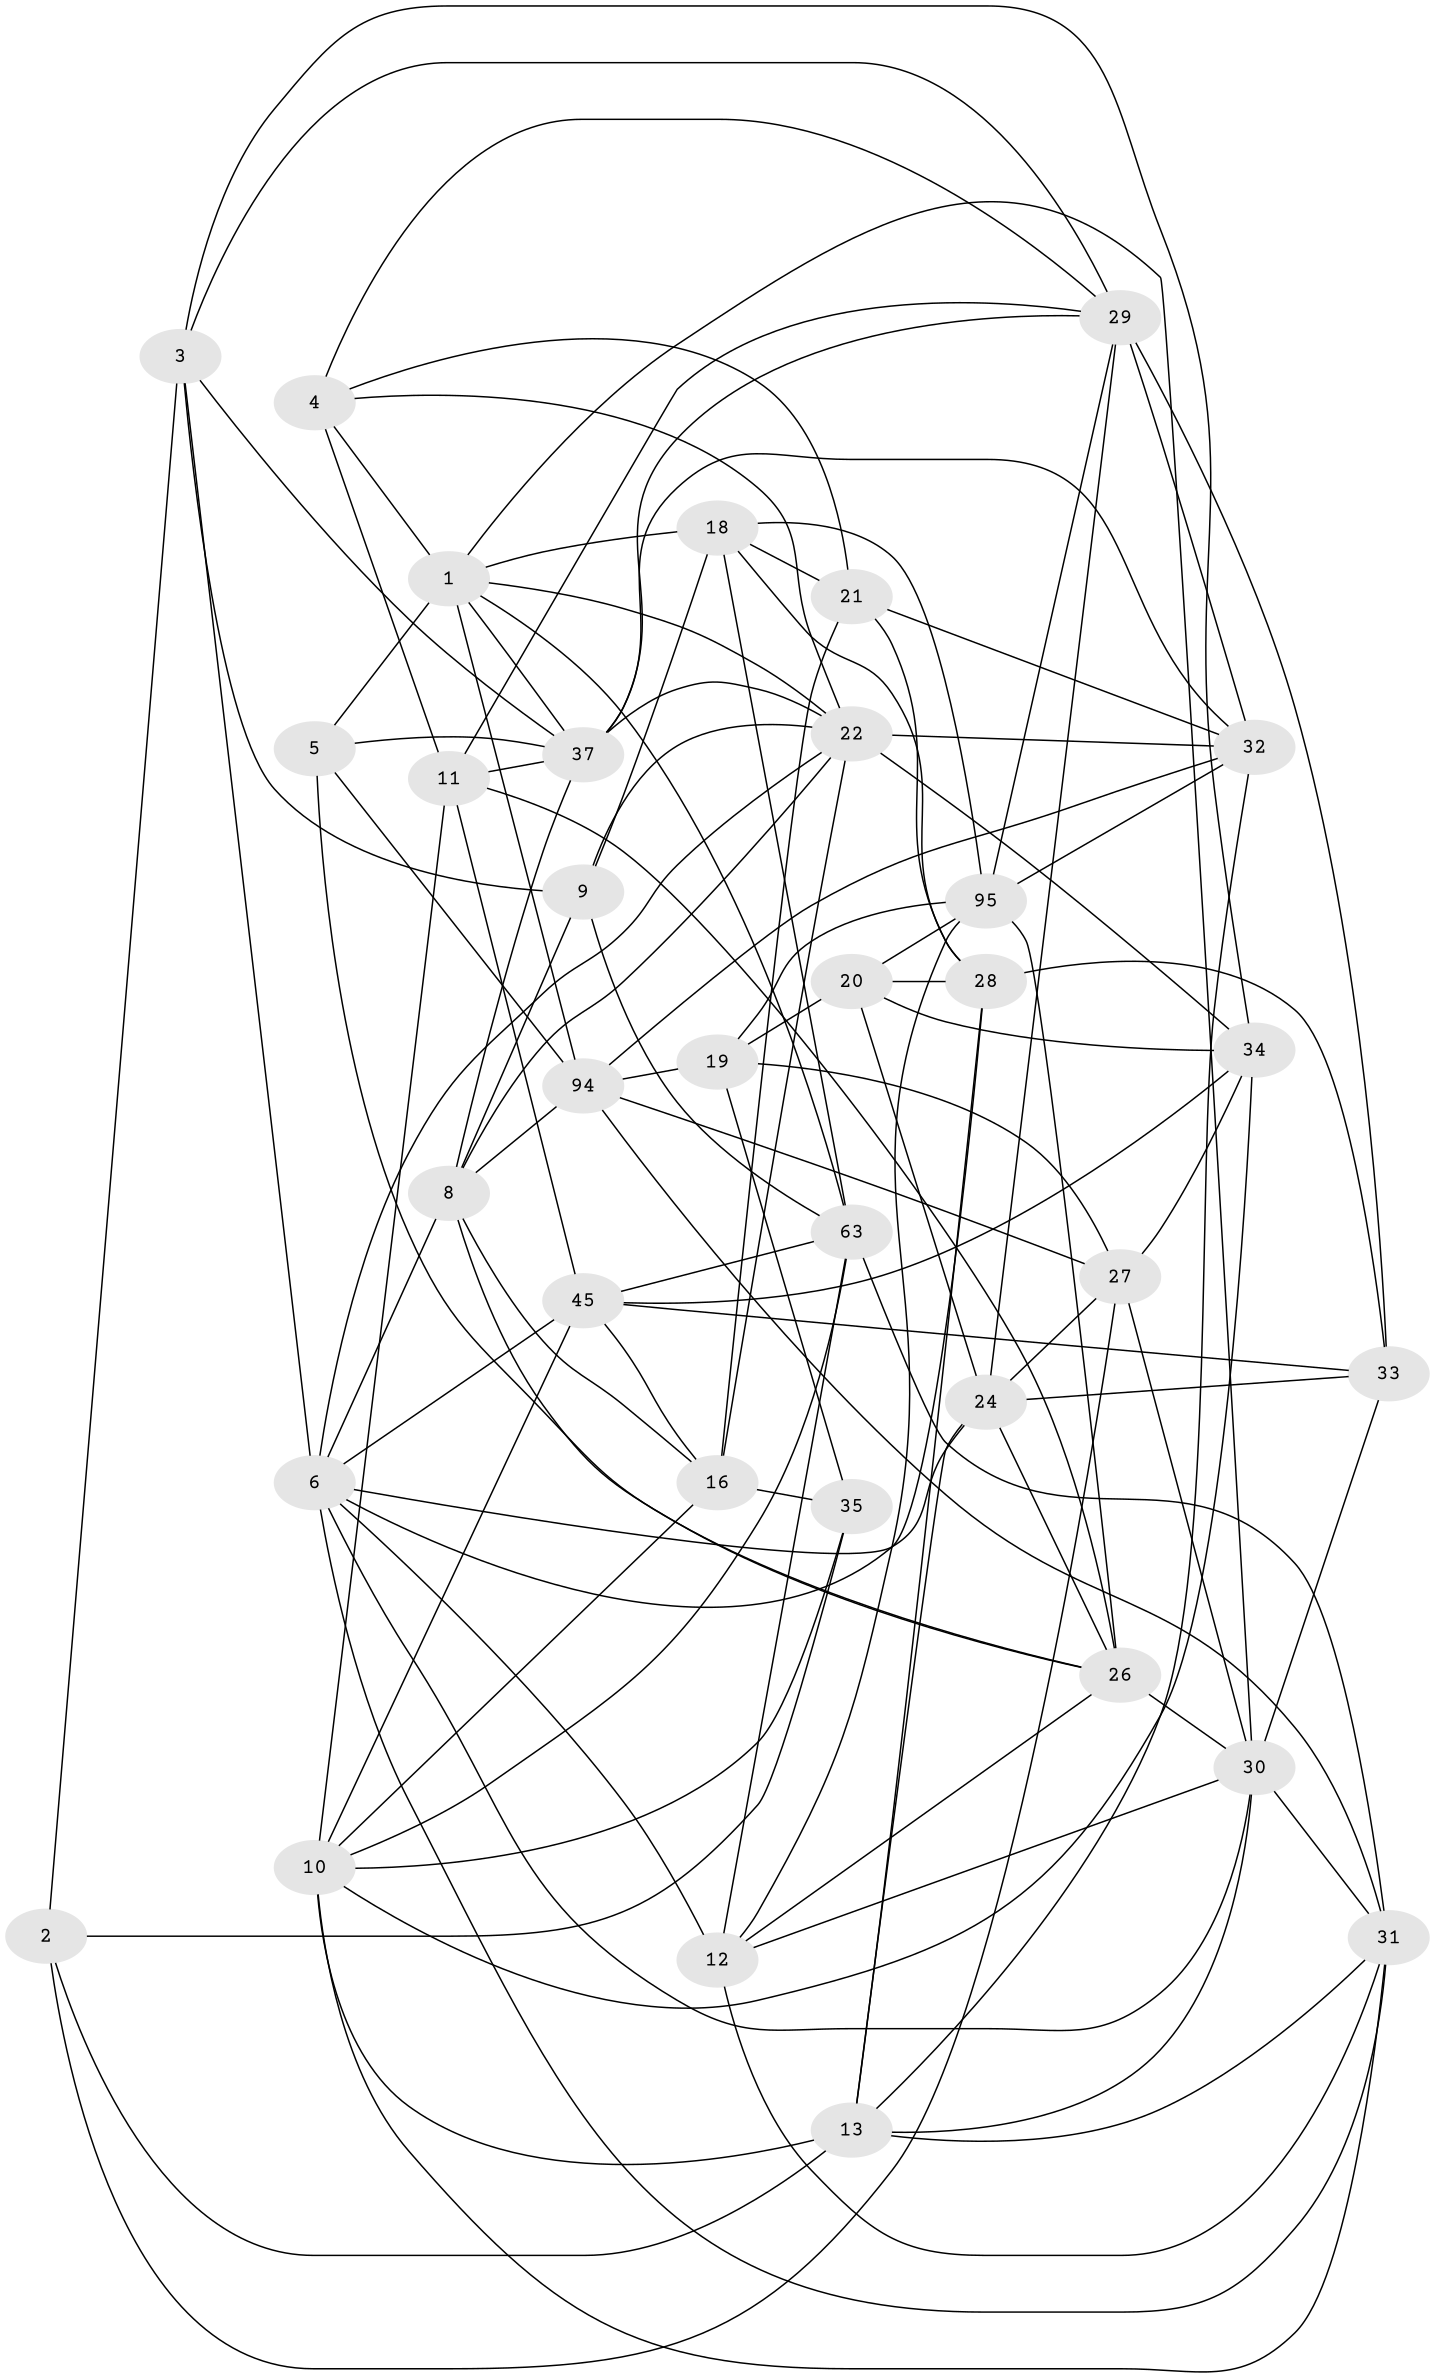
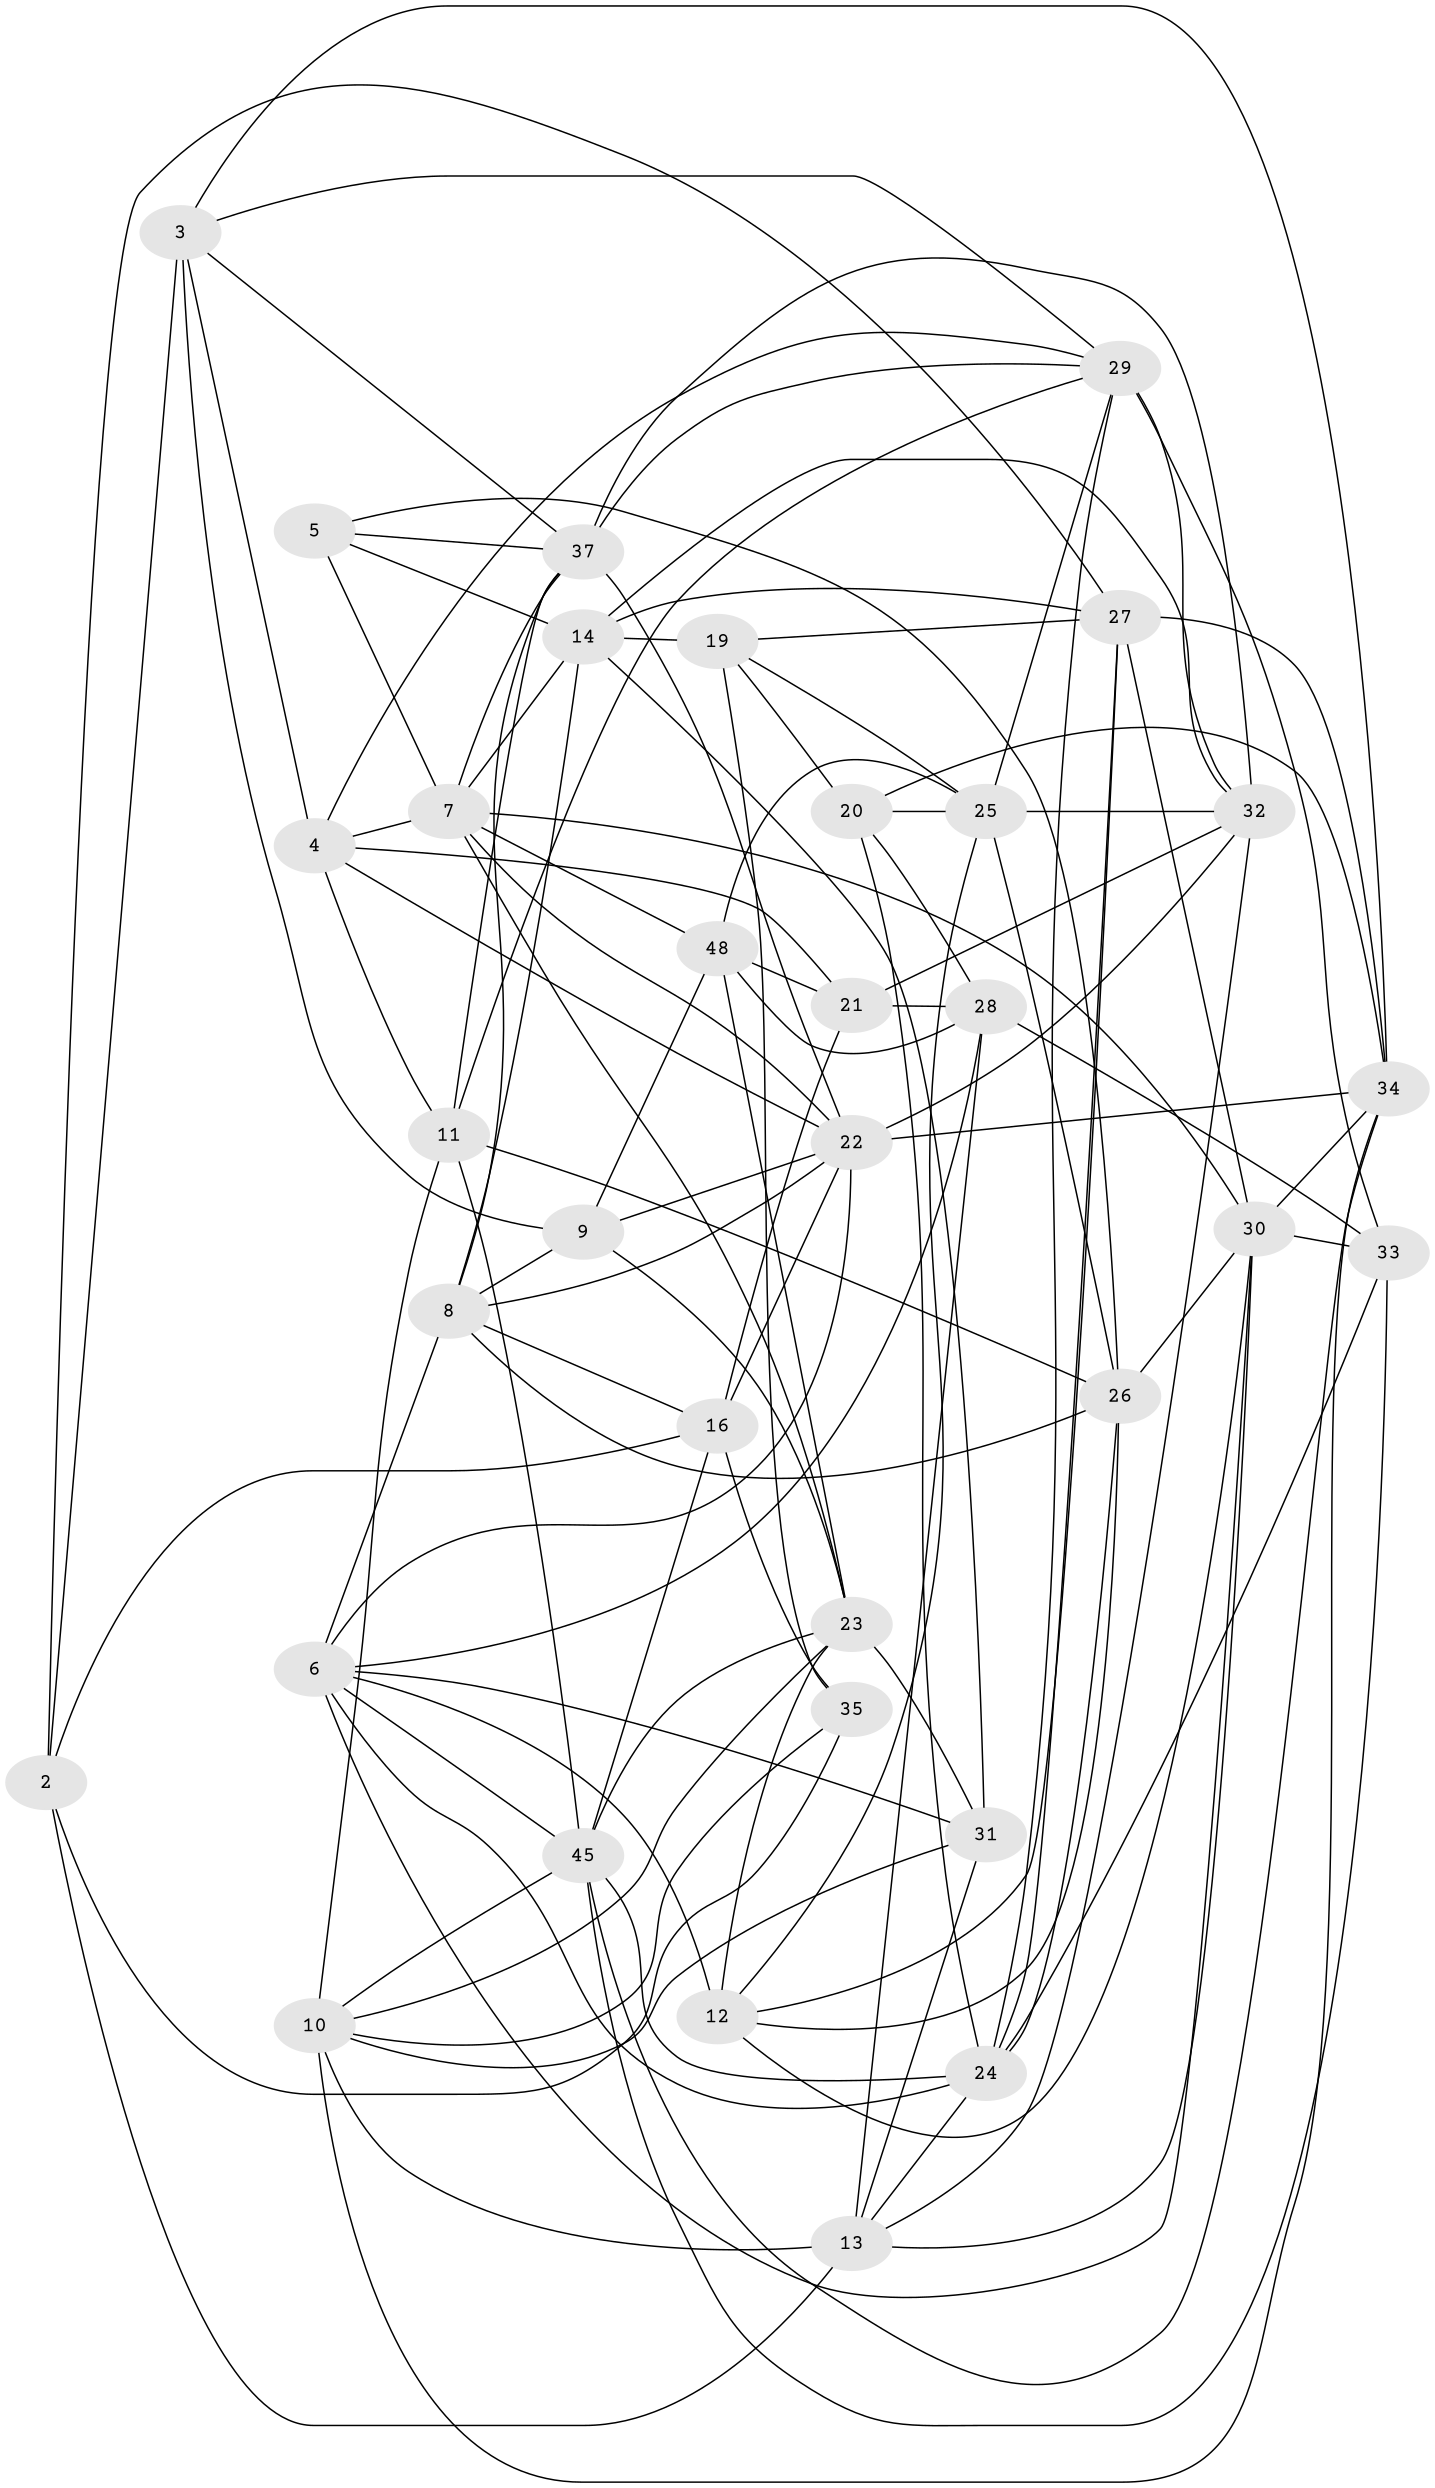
node "18": label "18" -> "48"
node "1": label "1" -> "7"
node "95": label "95" -> "25"
edge "3" -- "6": now "3" -- "4"
node "94": label "94" -> "14"
node "63": label "63" -> "23"
edge "16" -- "10": now "16" -- "2"
edge "30" -- "31": now "30" -- "34"
edge "45" -- "24": added
edge "31" -- "12": now "27" -- "12"
